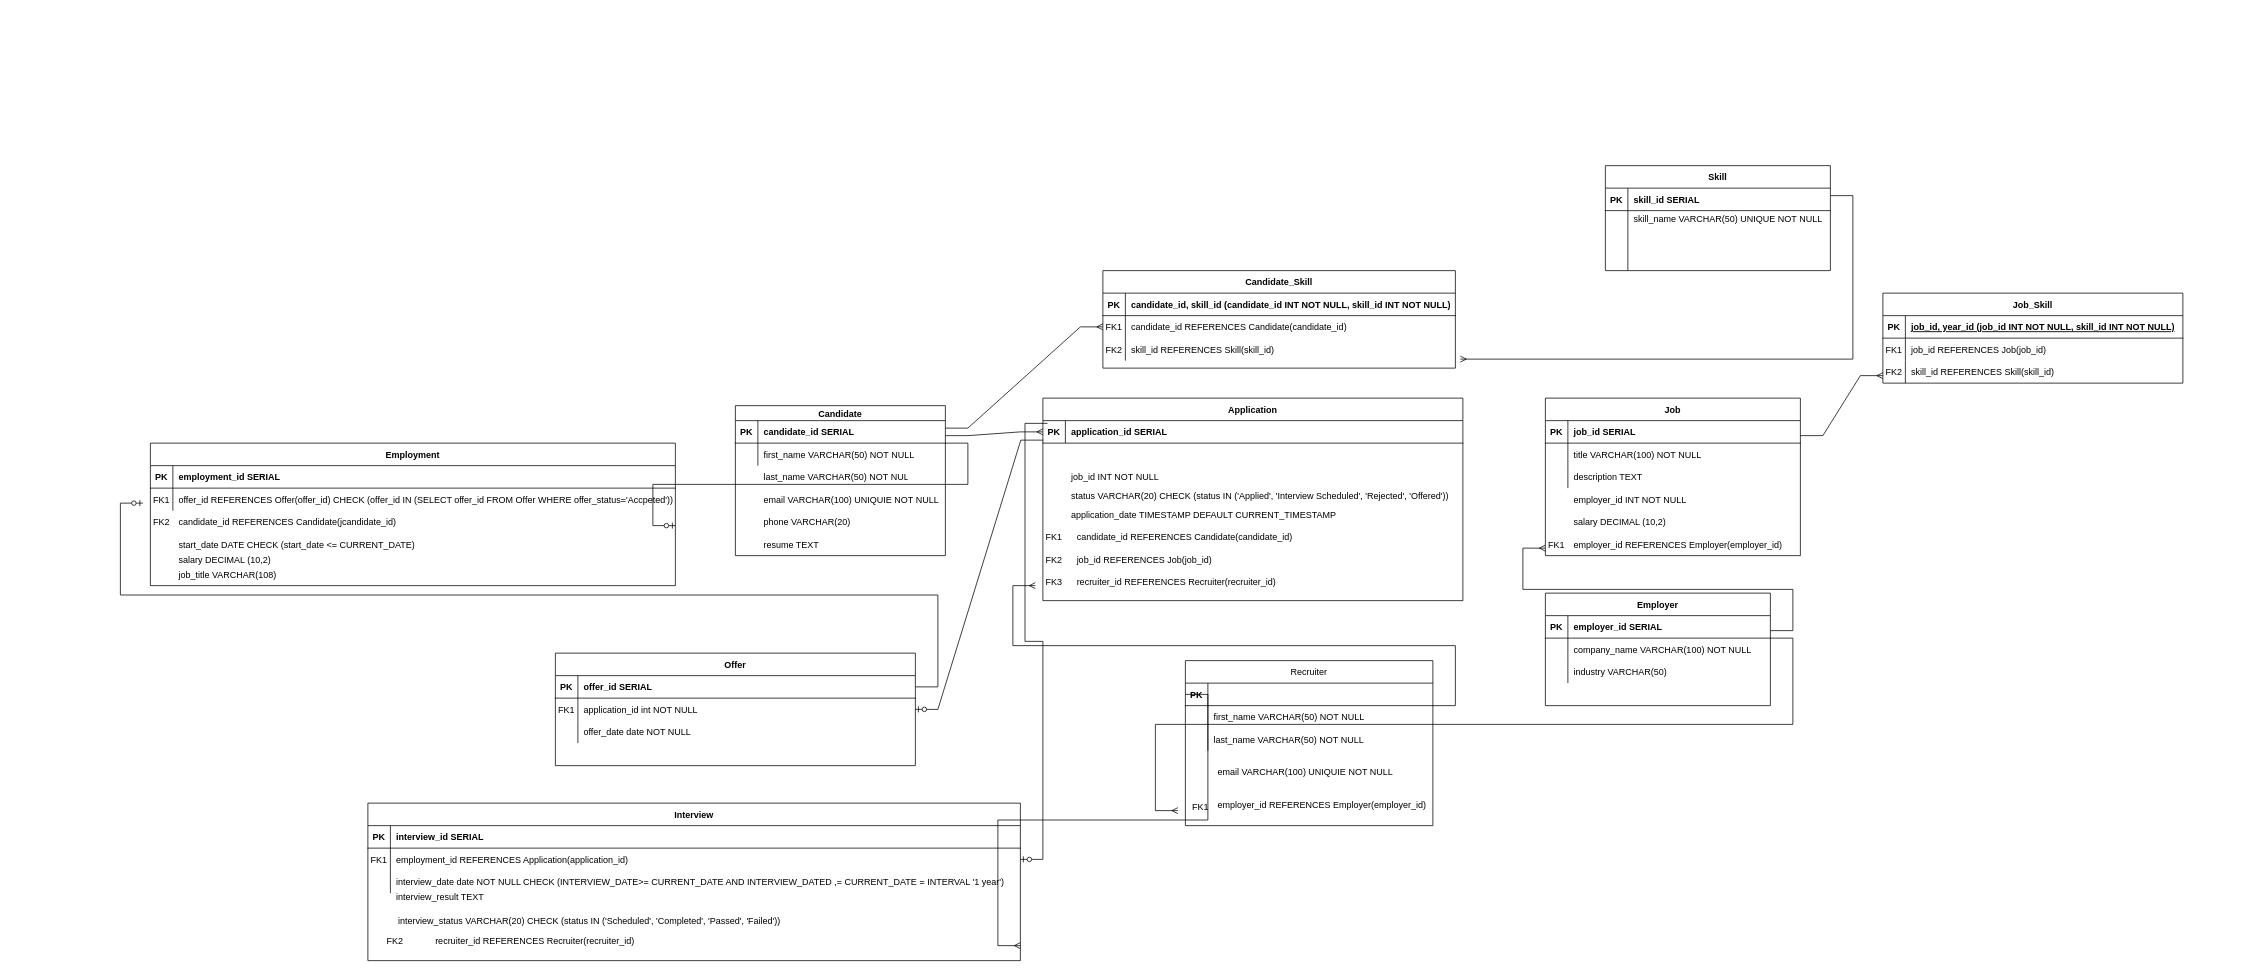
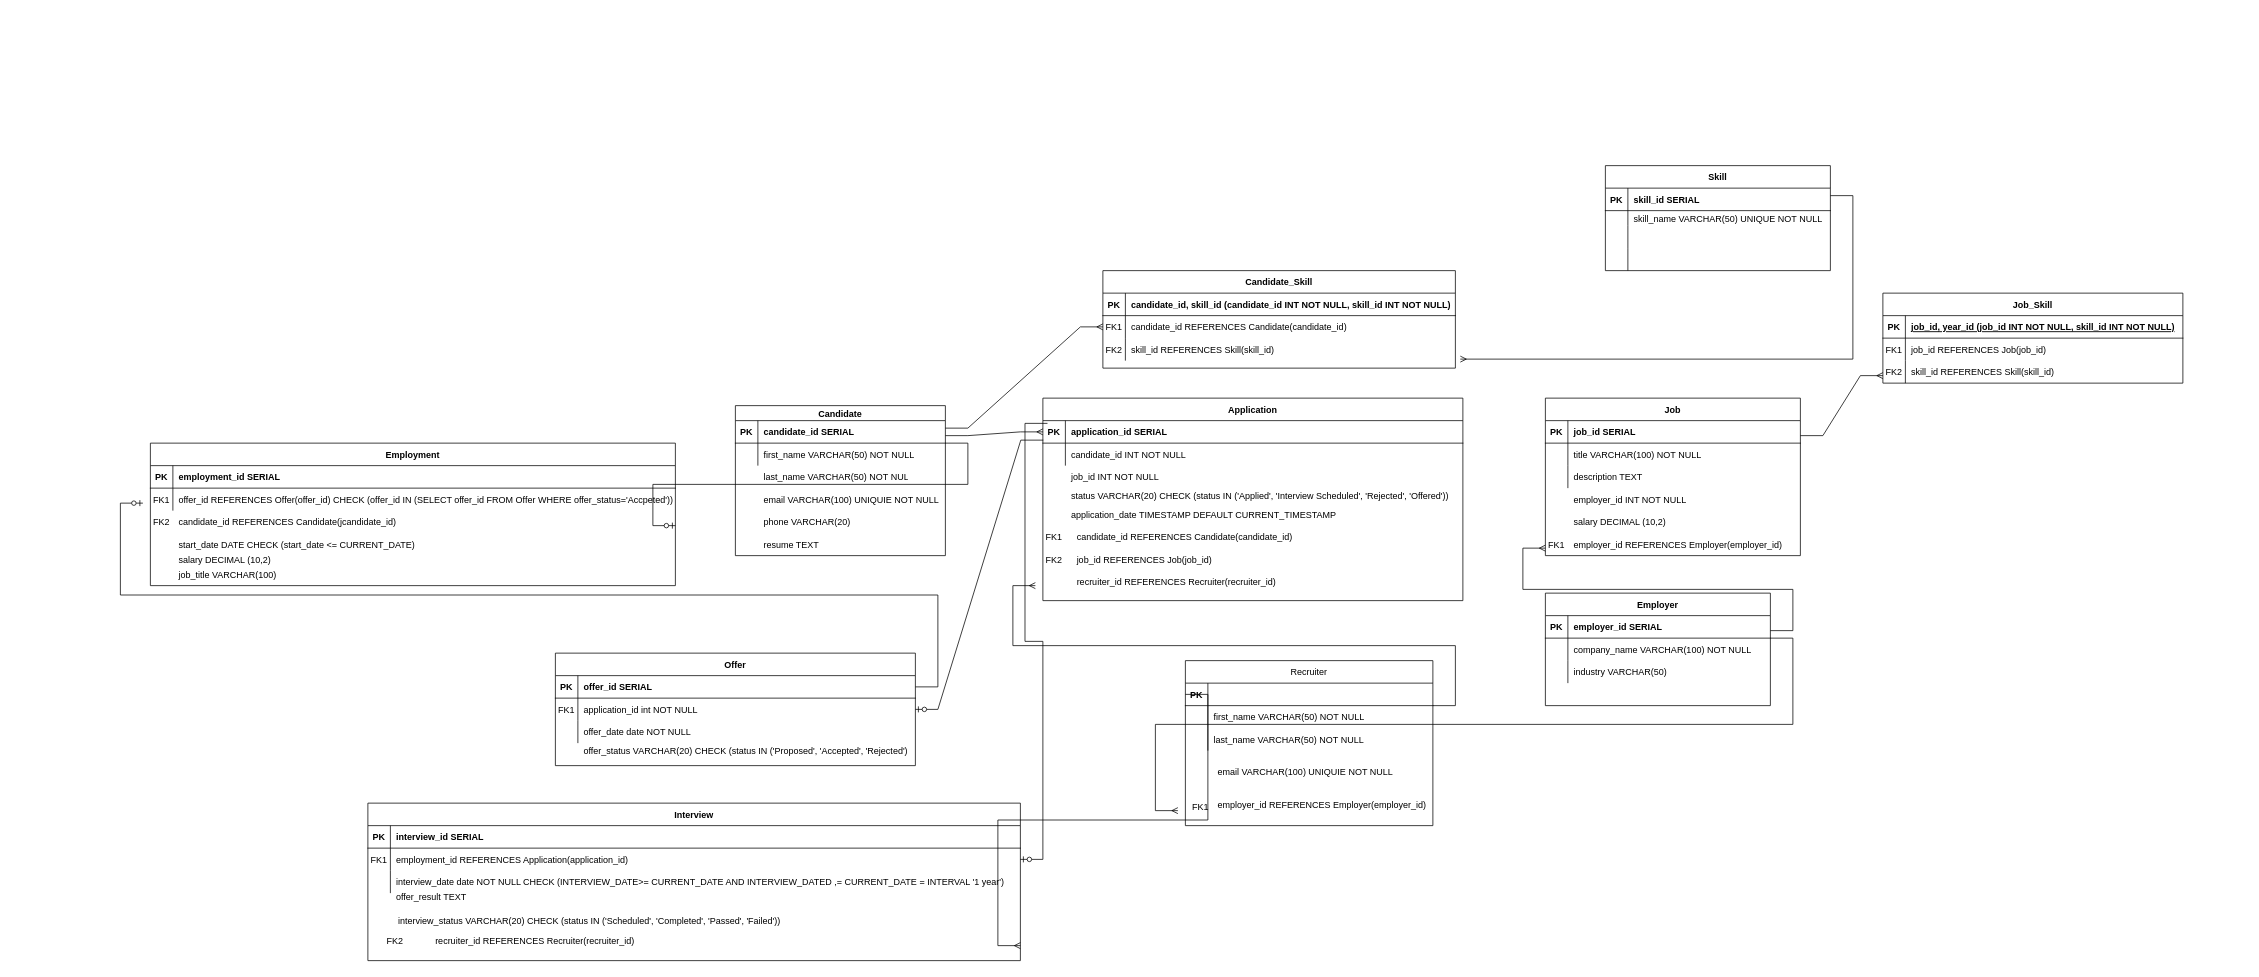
node "candidate_id INT NOT NULL": added
node "job_title VARCHAR(108)": label "job_title VARCHAR(108)" -> "job_title VARCHAR(100)"
node "FK3": removed
node "offer_status VARCHAR(20) CHECK (status IN ('Proposed', 'Accepted', 'Rejected')": added
node "interview_result TEXT": label "interview_result TEXT" -> "offer_result TEXT"
